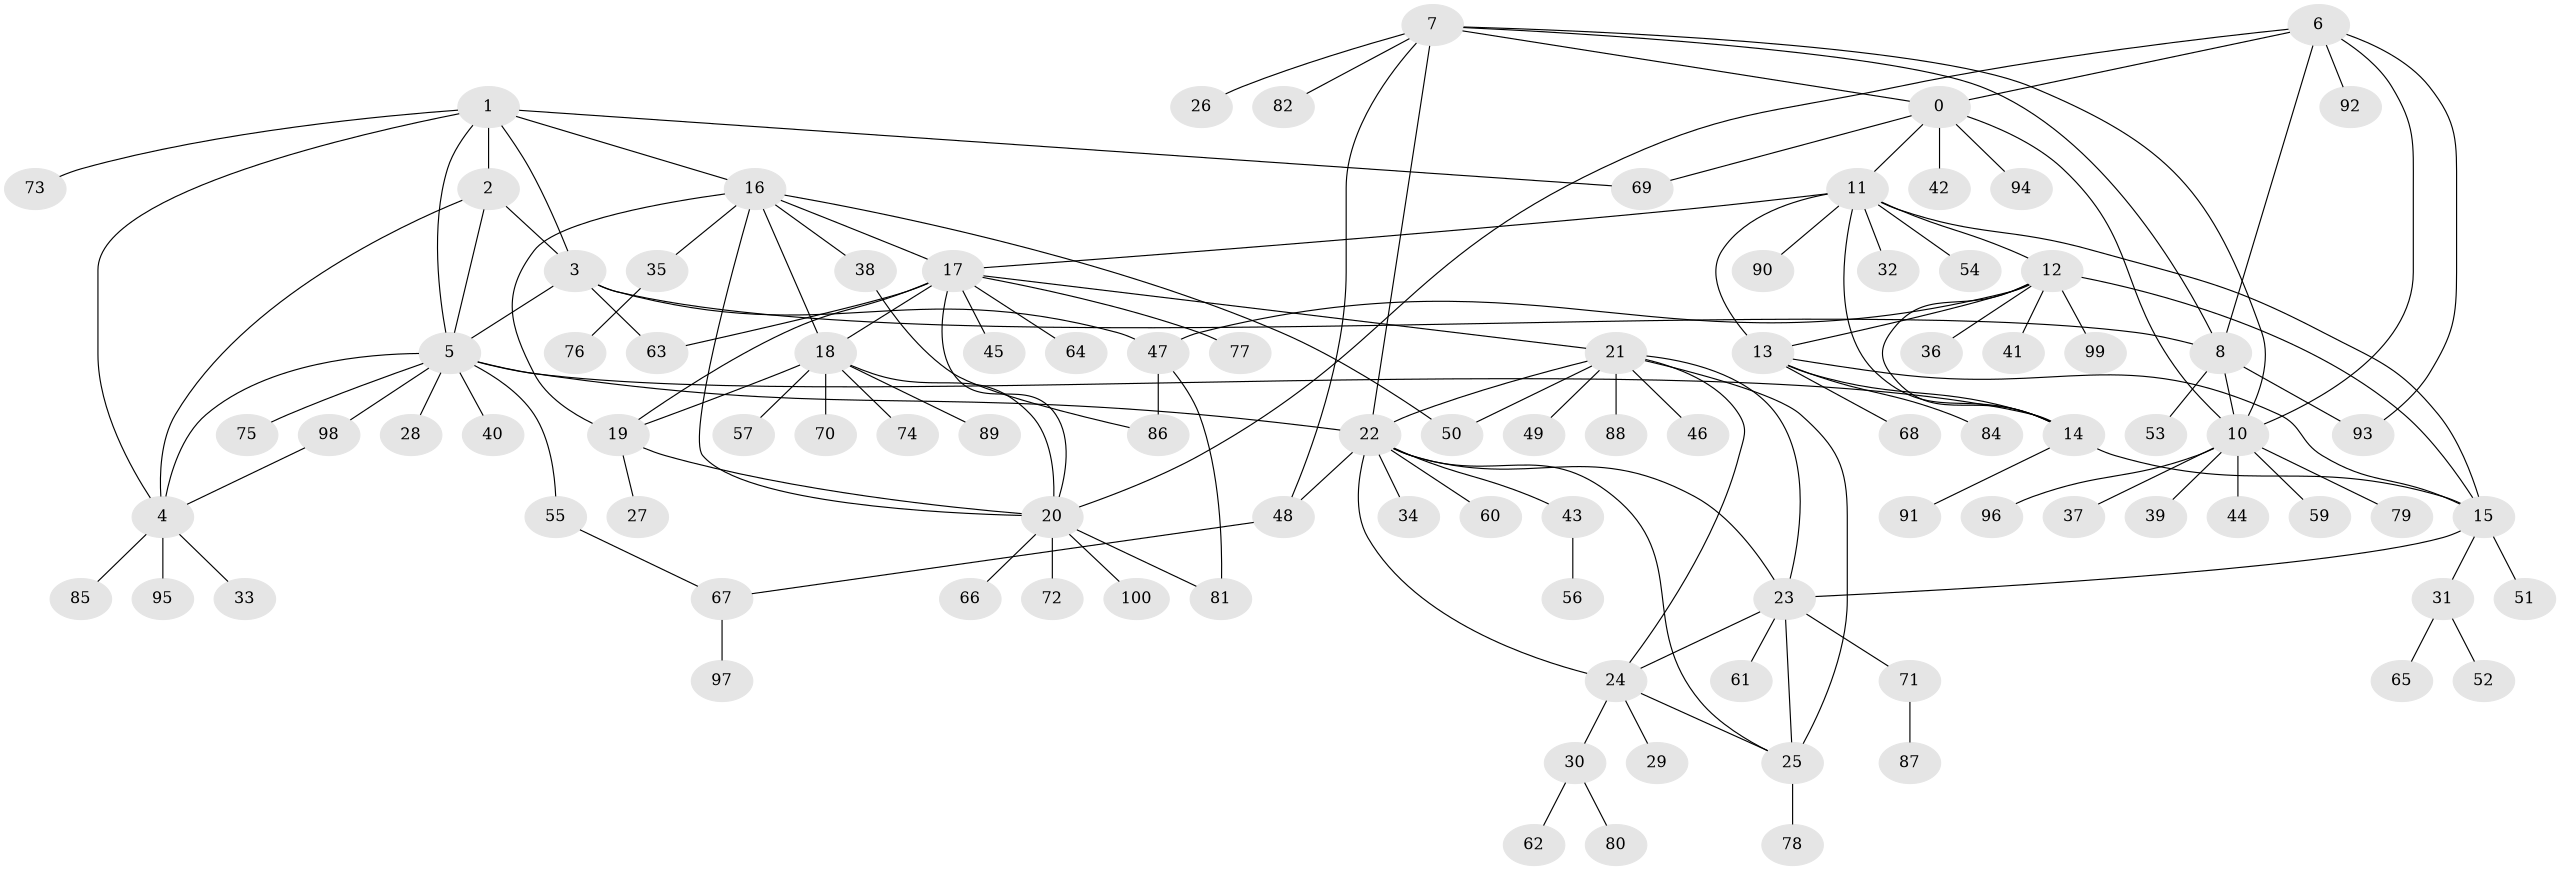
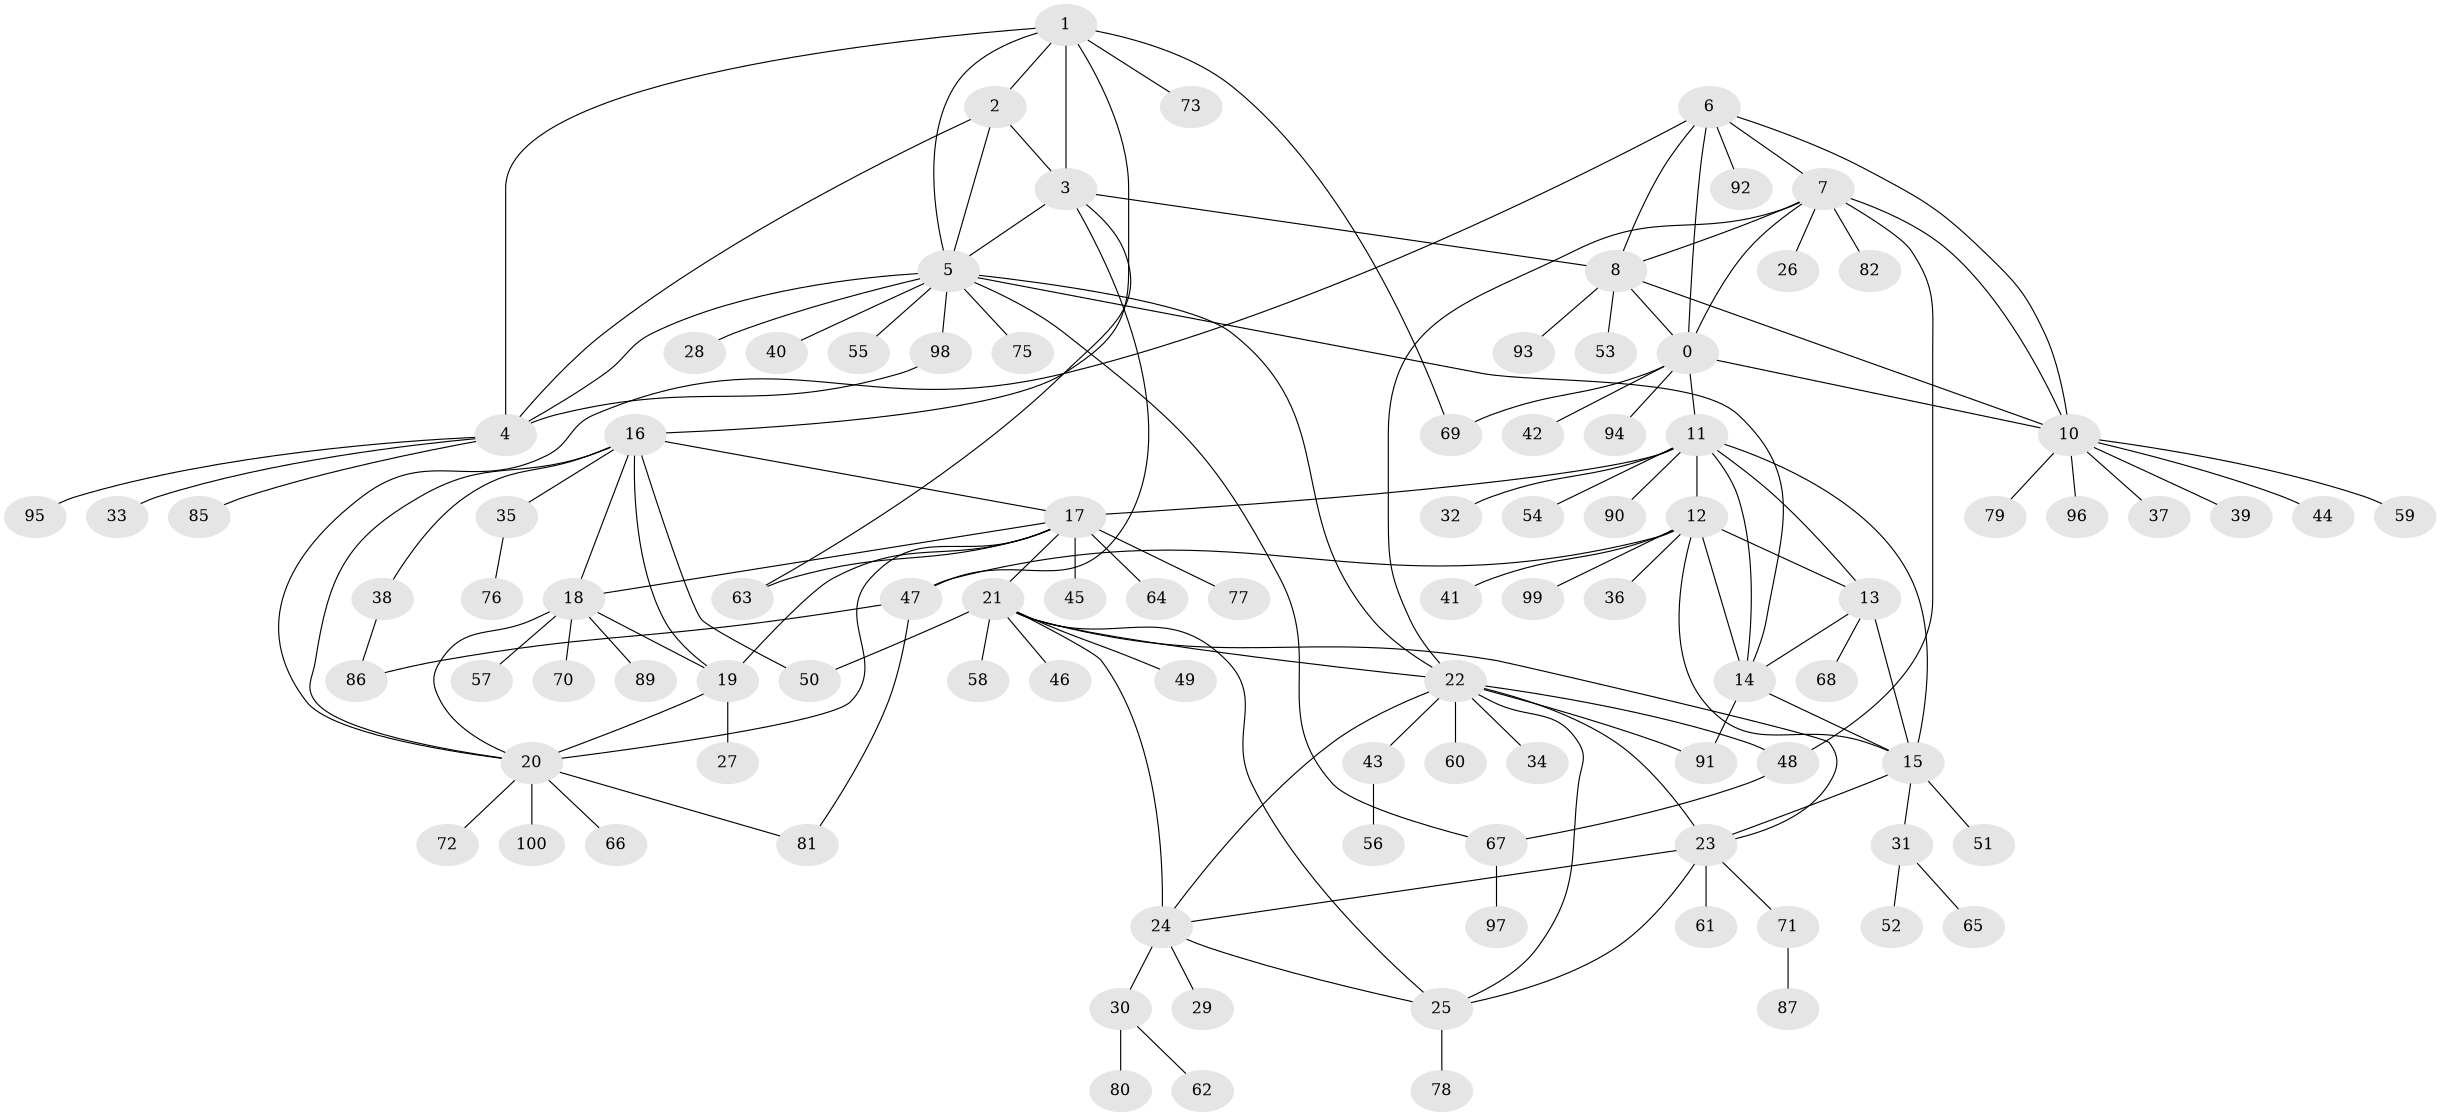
edge "6" -- "93": now "6" -- "7"
edge "8" -- "0": added
node "74": removed
node "88": label "88" -> "58"
node "84": removed
edge "55" -- "67": now "5" -- "67"
edge "22" -- "91": added
